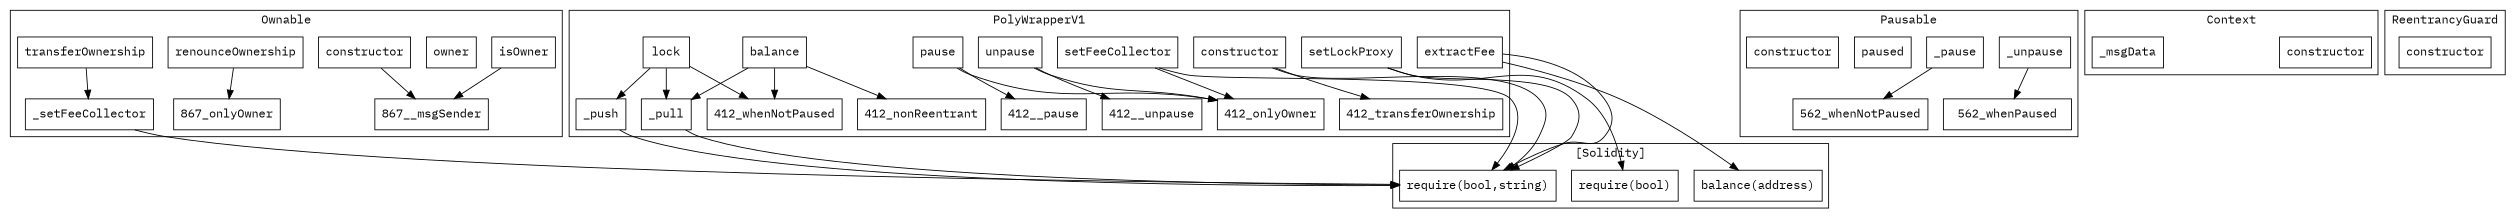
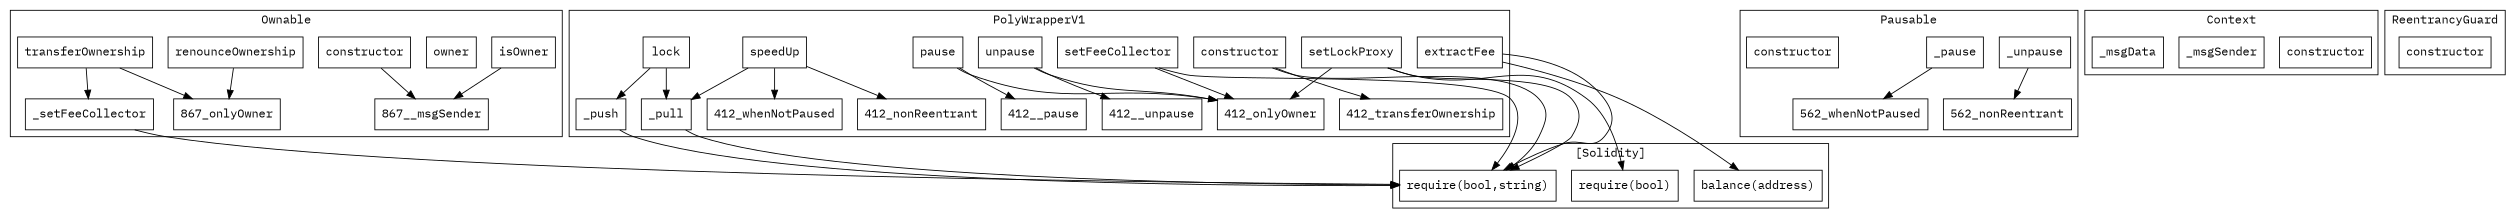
node "balance": label "balance" -> "speedUp"
node "paused": removed
node "_msgSender": added
edge "lock" -> "412_whenNotPaused": removed
edge "transferOwnership" -> "867_onlyOwner": added
edge "setLockProxy" -> "412_onlyOwner": added
node "562_whenPaused": label "562_whenPaused" -> "562_nonReentrant"
